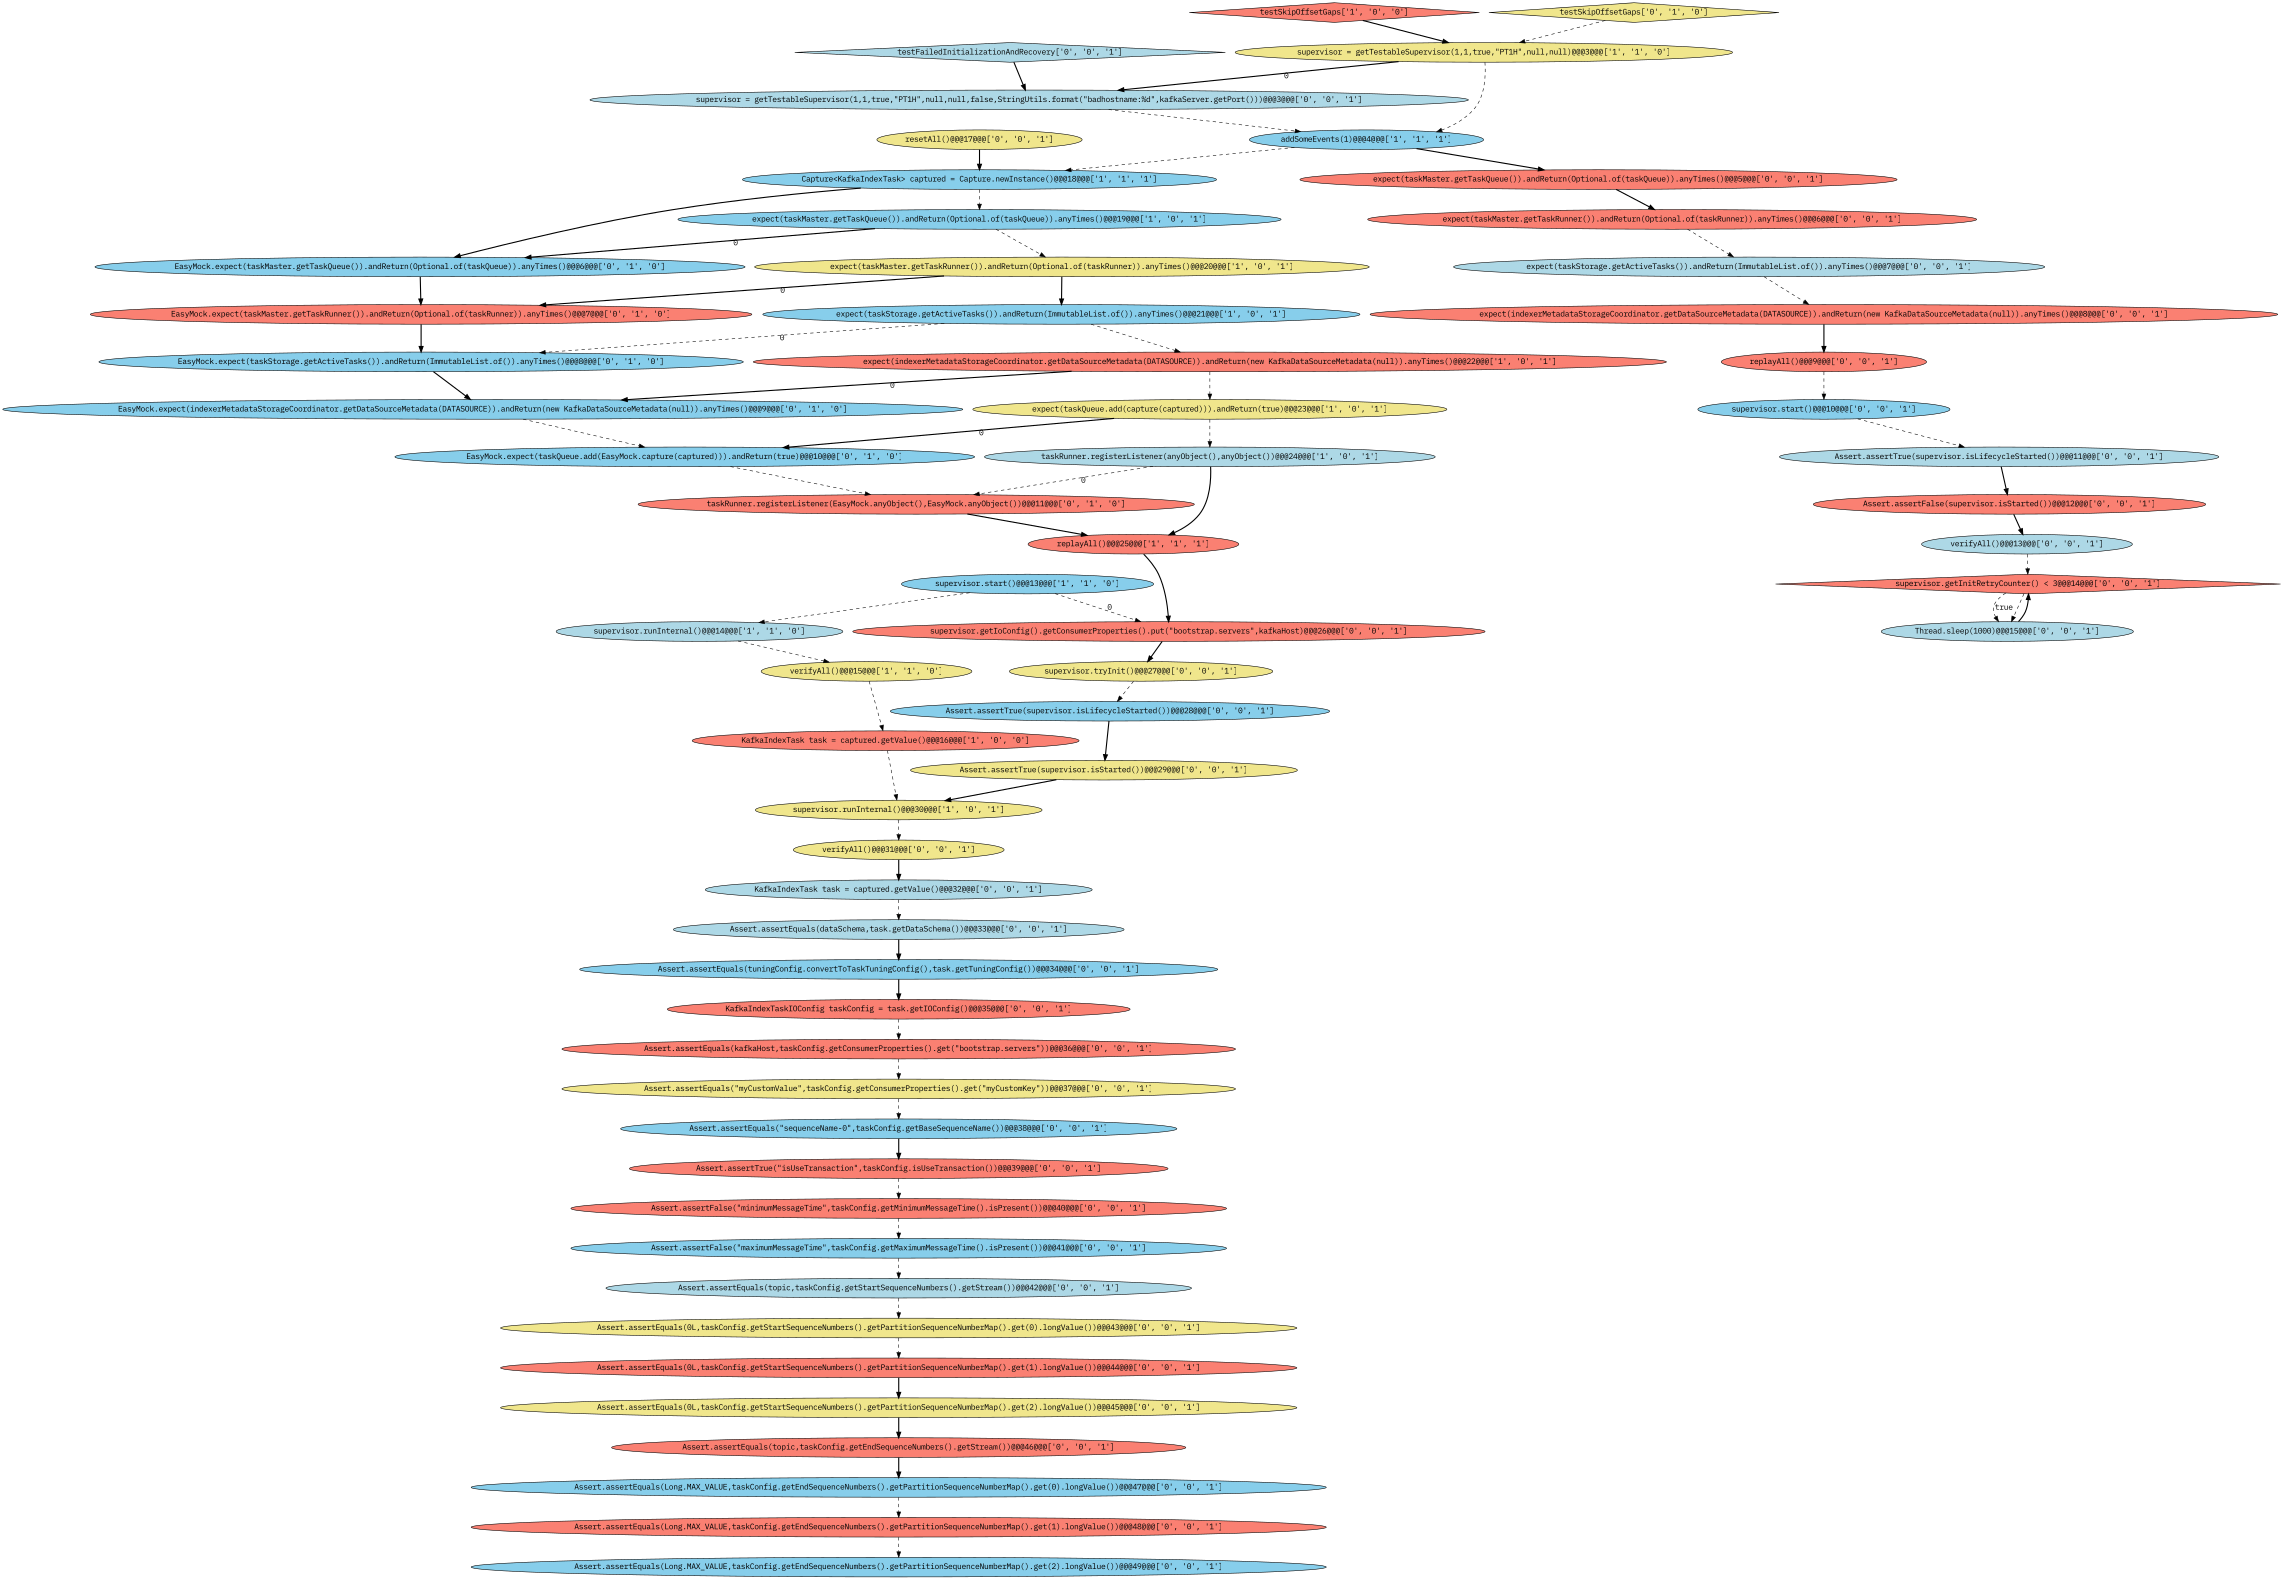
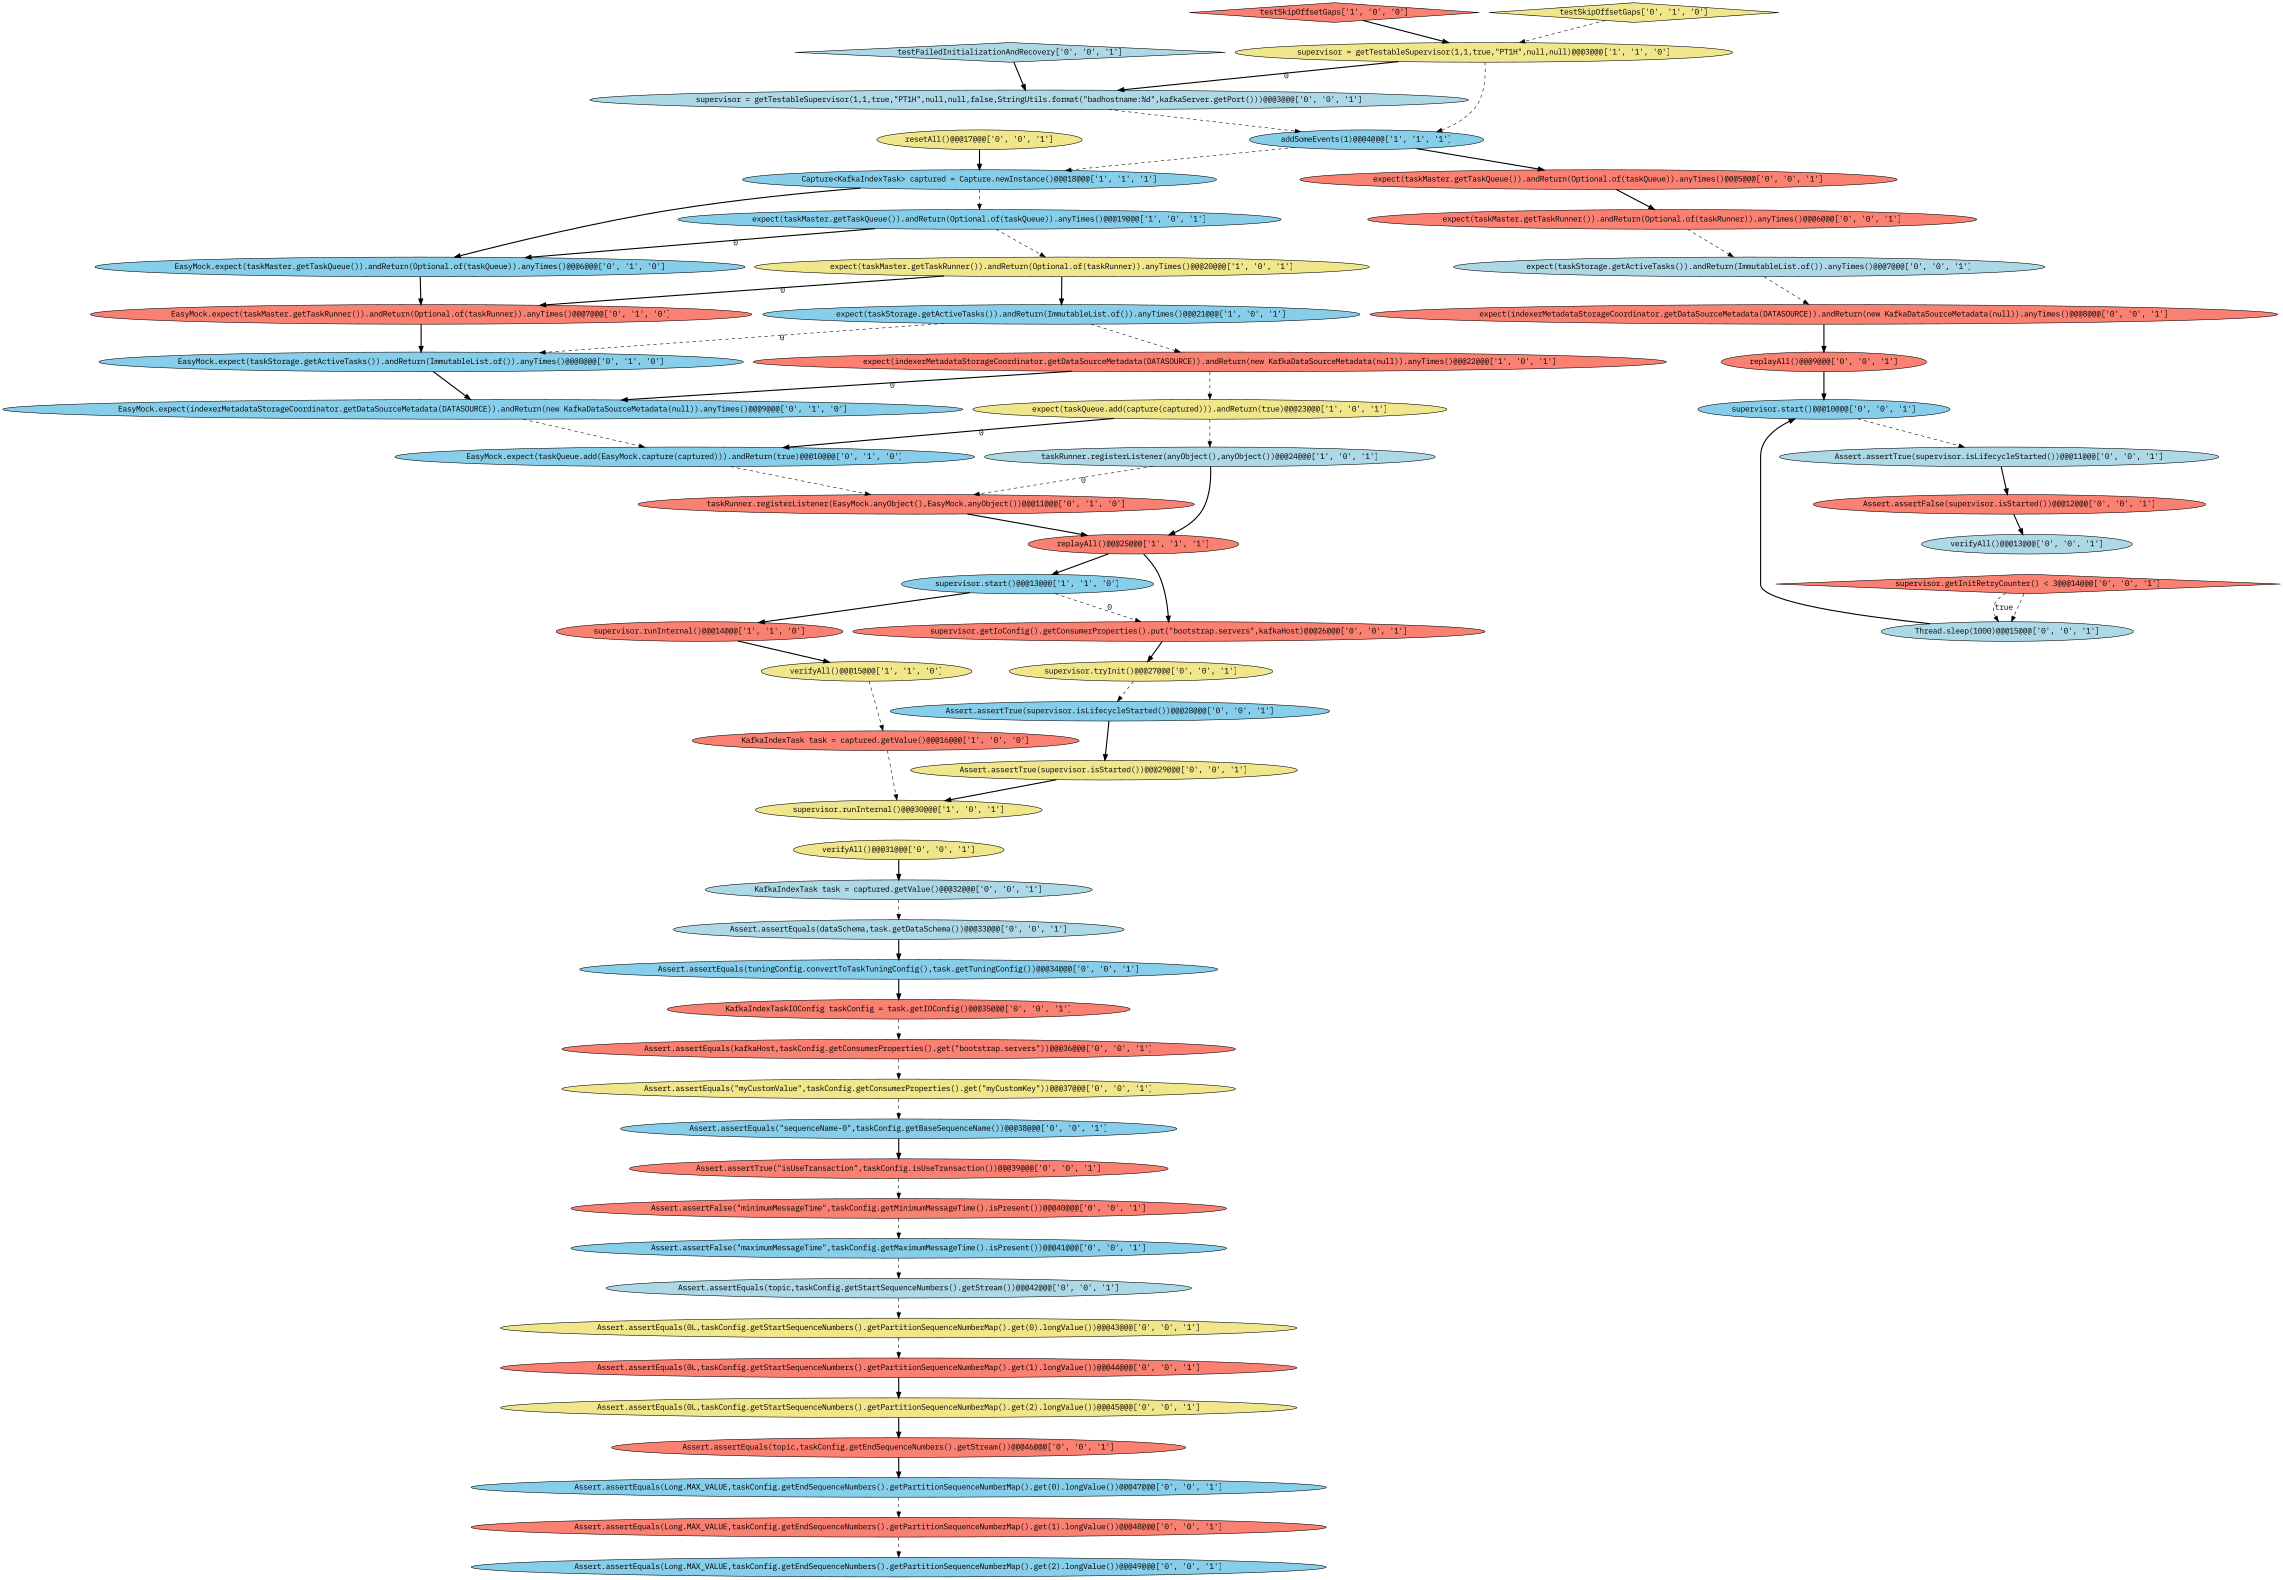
edge "replayAll()@@@9@@@['0', '0', '1']" -> "supervisor.start()@@@10@@@['0', '0', '1']": style dashed -> bold
edge "verifyAll()@@@13@@@['0', '0', '1']" -> "supervisor.getInitRetryCounter() < 3@@@14@@@['0', '0', '1']": removed
edge "replayAll()@@@25@@@['1', '1', '1']" -> "supervisor.start()@@@13@@@['1', '1', '0']": added
edge "supervisor.start()@@@13@@@['1', '1', '0']" -> "supervisor.runInternal()@@@14@@@['1', '1', '0']": style dashed -> bold
edge "Thread.sleep(1000)@@@15@@@['0', '0', '1']" -> "supervisor.getInitRetryCounter() < 3@@@14@@@['0', '0', '1']": now "Thread.sleep(1000)@@@15@@@['0', '0', '1']" -> "supervisor.start()@@@10@@@['0', '0', '1']"
node "supervisor.runInternal()@@@14@@@['1', '1', '0']": fillcolor lightblue -> salmon
edge "supervisor.runInternal()@@@14@@@['1', '1', '0']" -> "verifyAll()@@@15@@@['1', '1', '0']": style dashed -> bold
edge "supervisor.runInternal()@@@30@@@['1', '0', '1']" -> "verifyAll()@@@31@@@['0', '0', '1']": removed
